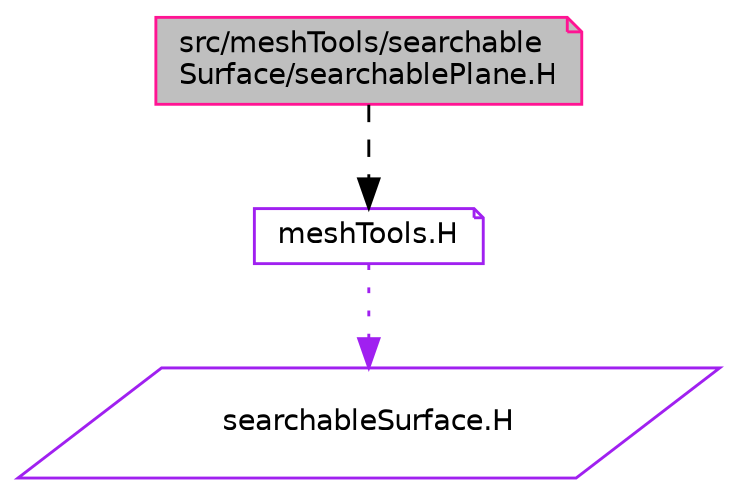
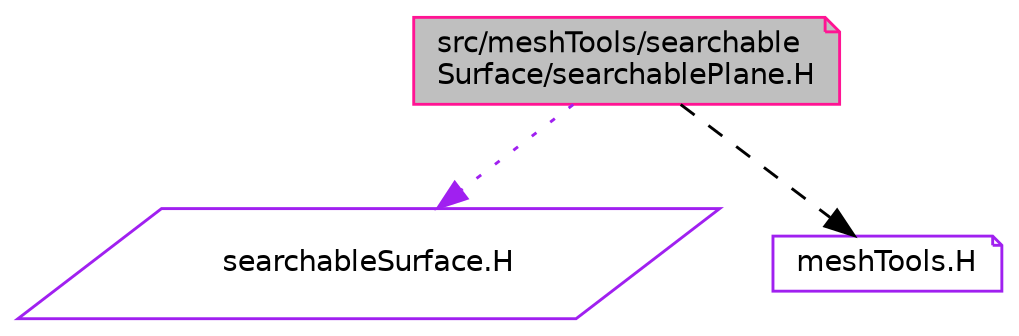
edge "meshTools.H" -> "searchableSurface.H": now "src/meshTools/searchable Surface/searchablePlane.H" -> "searchableSurface.H"
